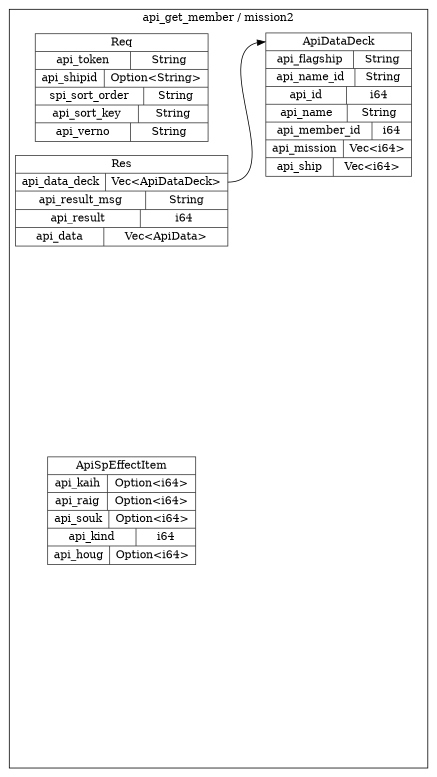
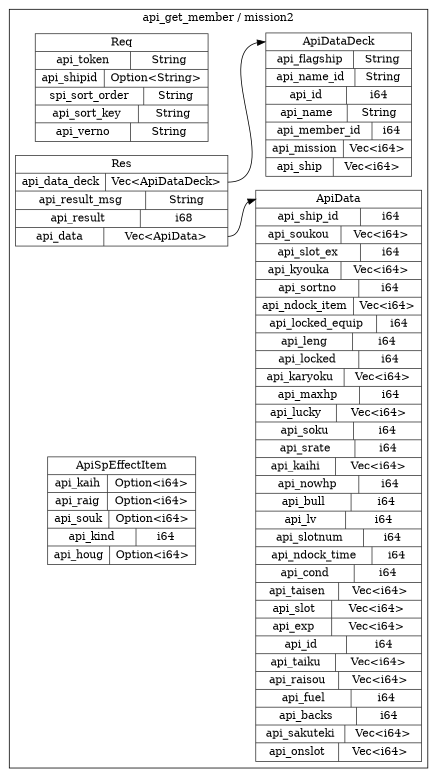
node "Res": text "i64" -> "i68"
node "ApiData": added
